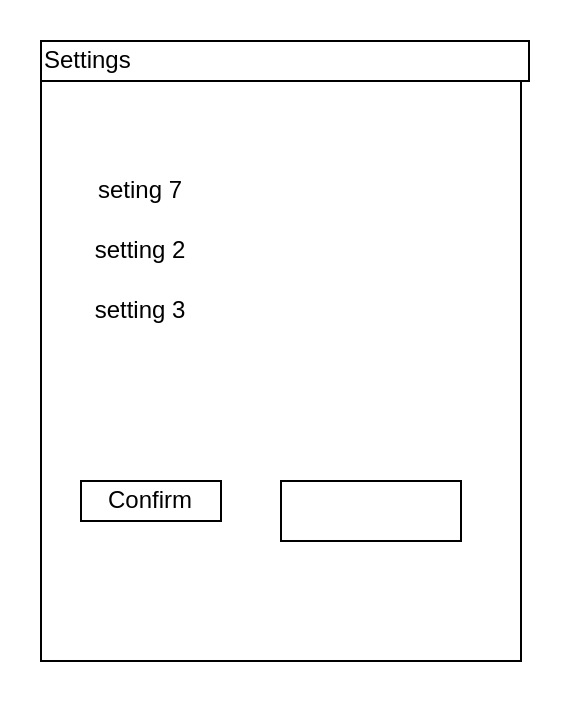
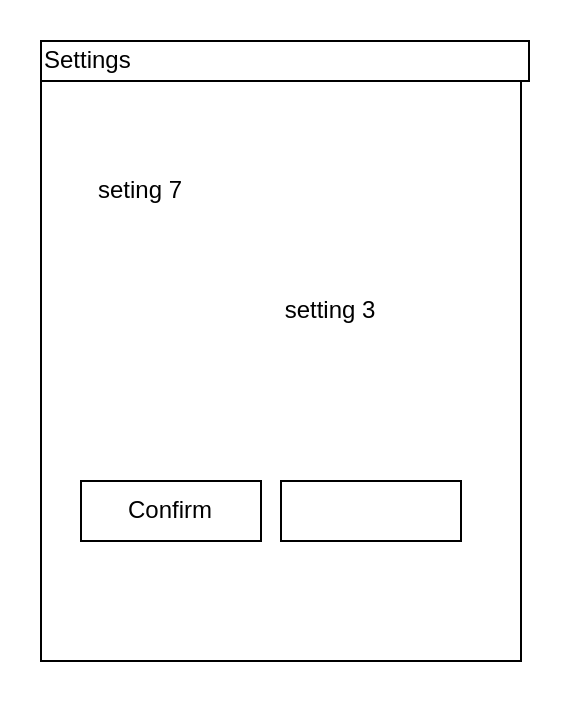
node "setting 2": removed
node "setting 3": moved (141, 311) -> (331, 311)
node "Confirm": size 140x40 -> 180x60
